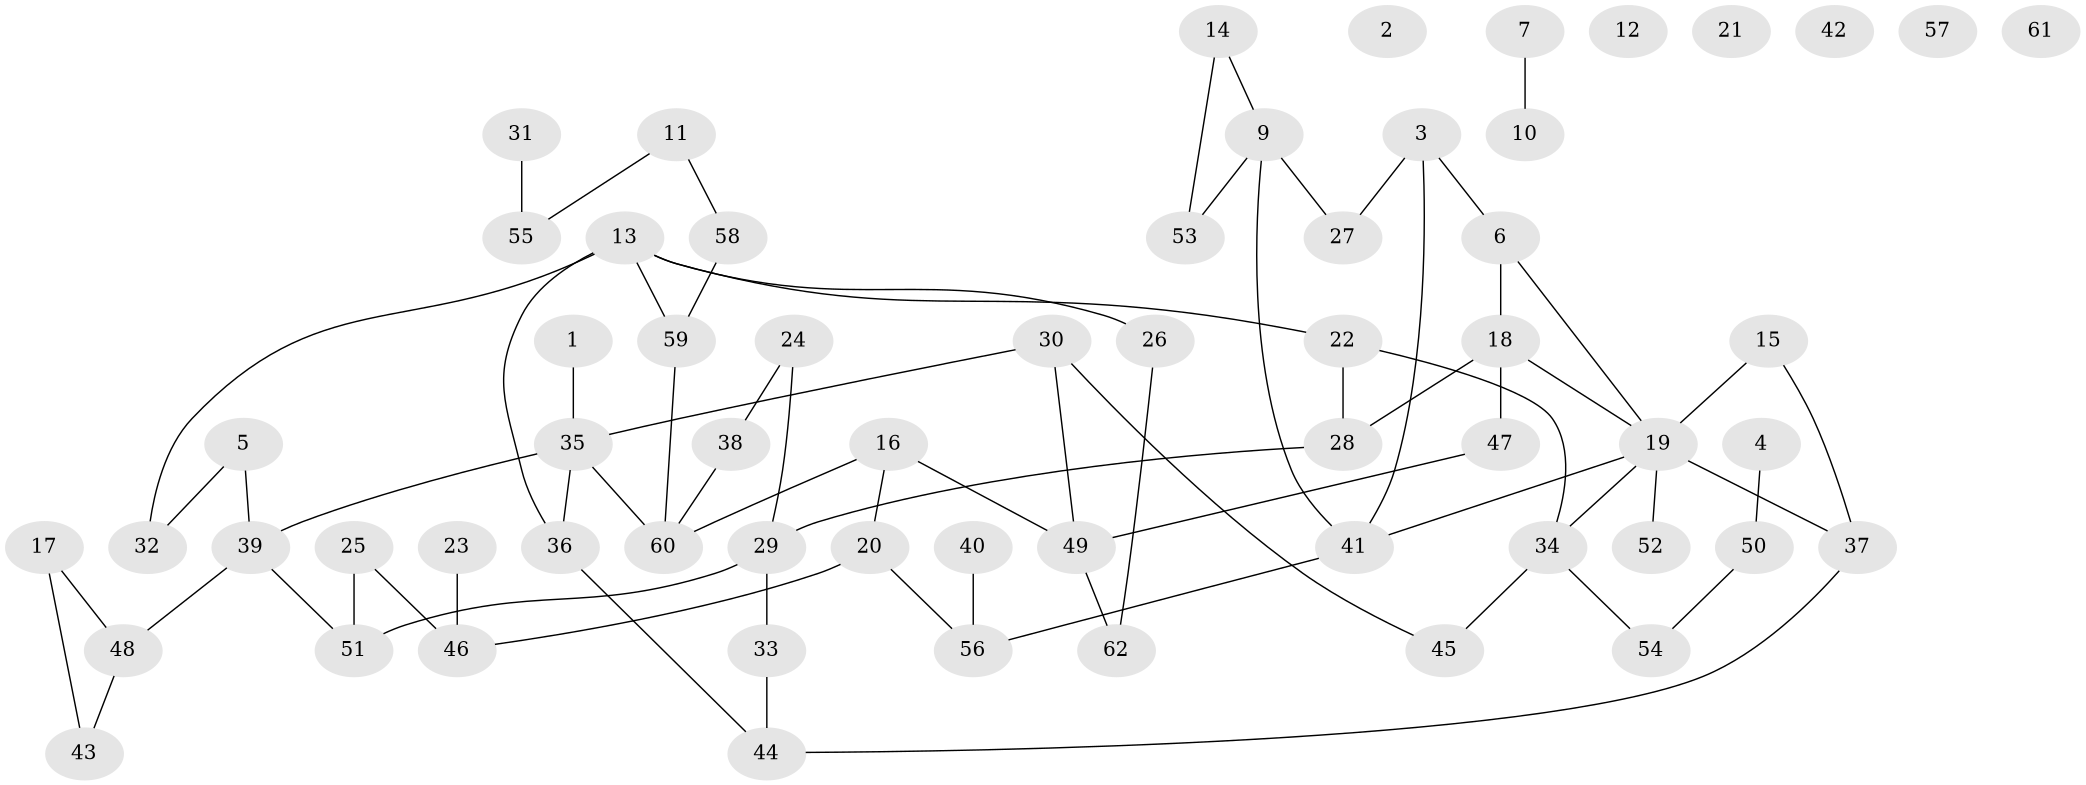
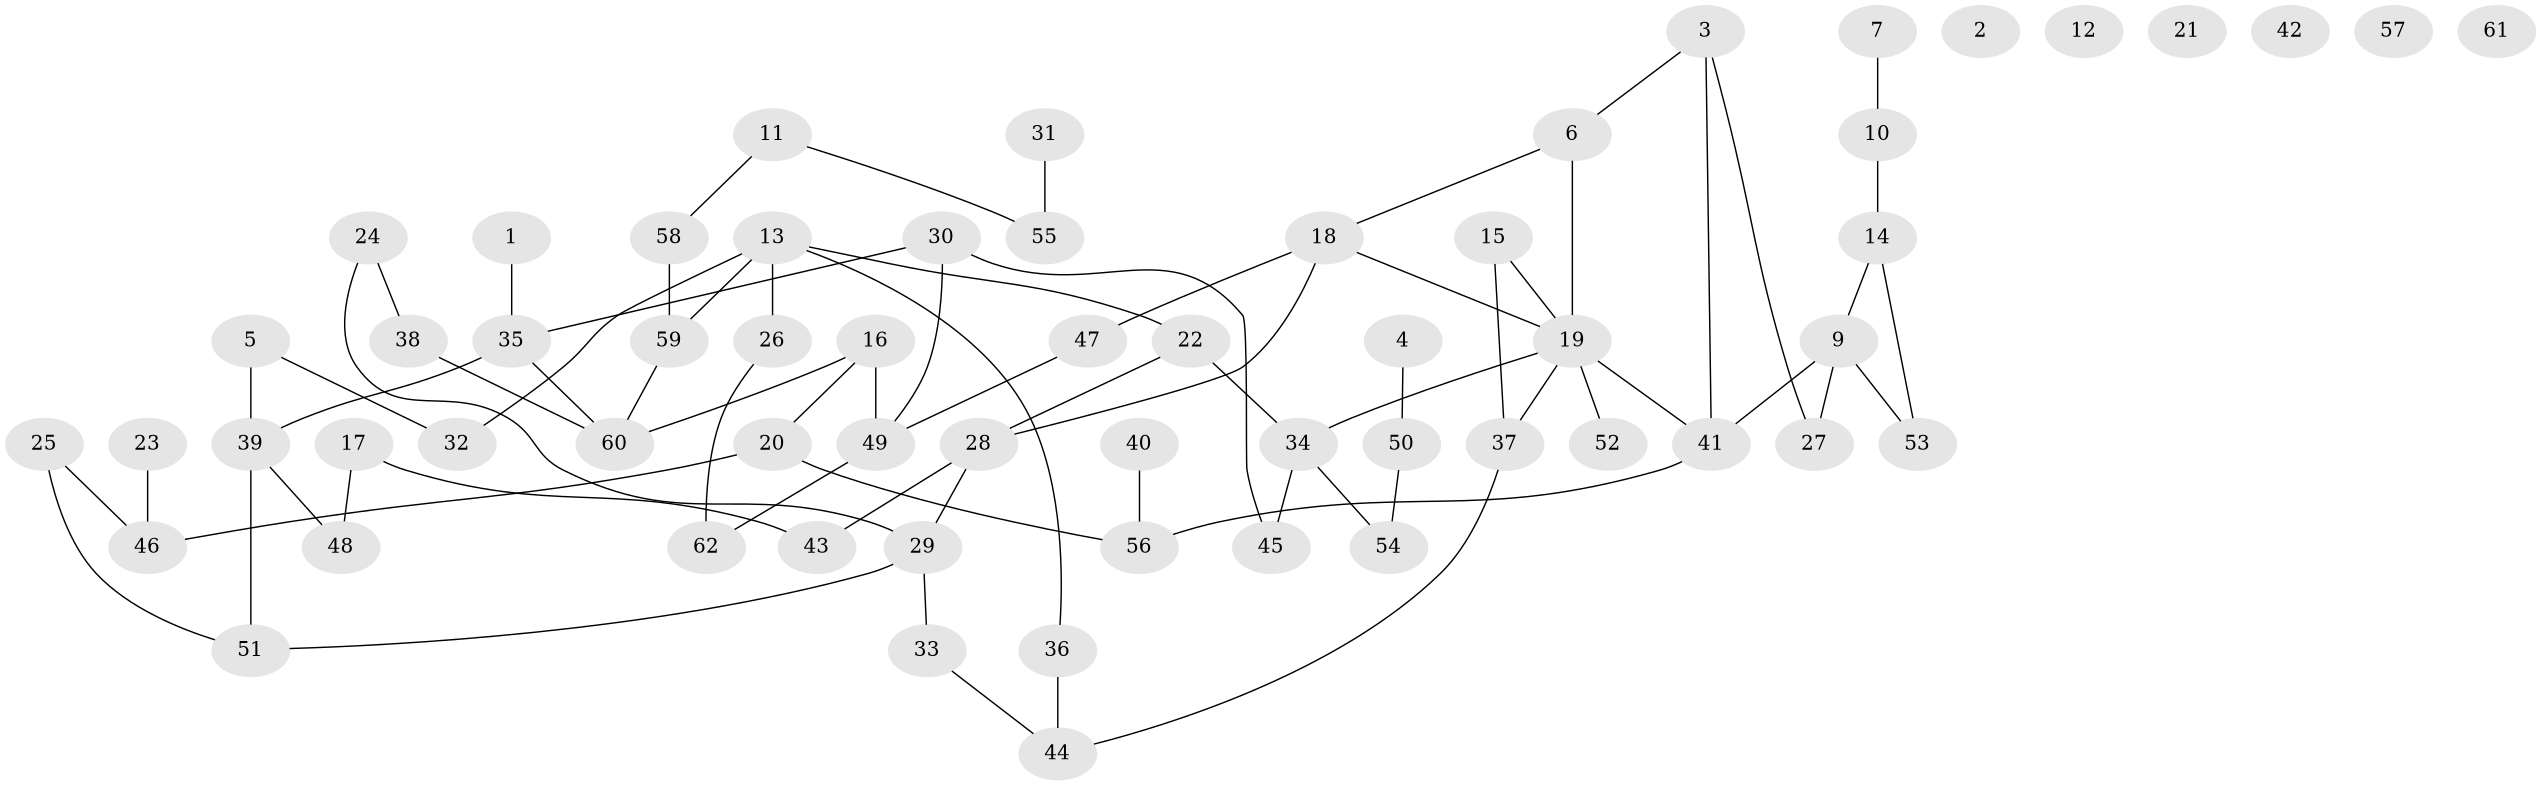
edge "10" -- "14": added
edge "35" -- "36": removed
edge "48" -- "43": now "28" -- "43"
